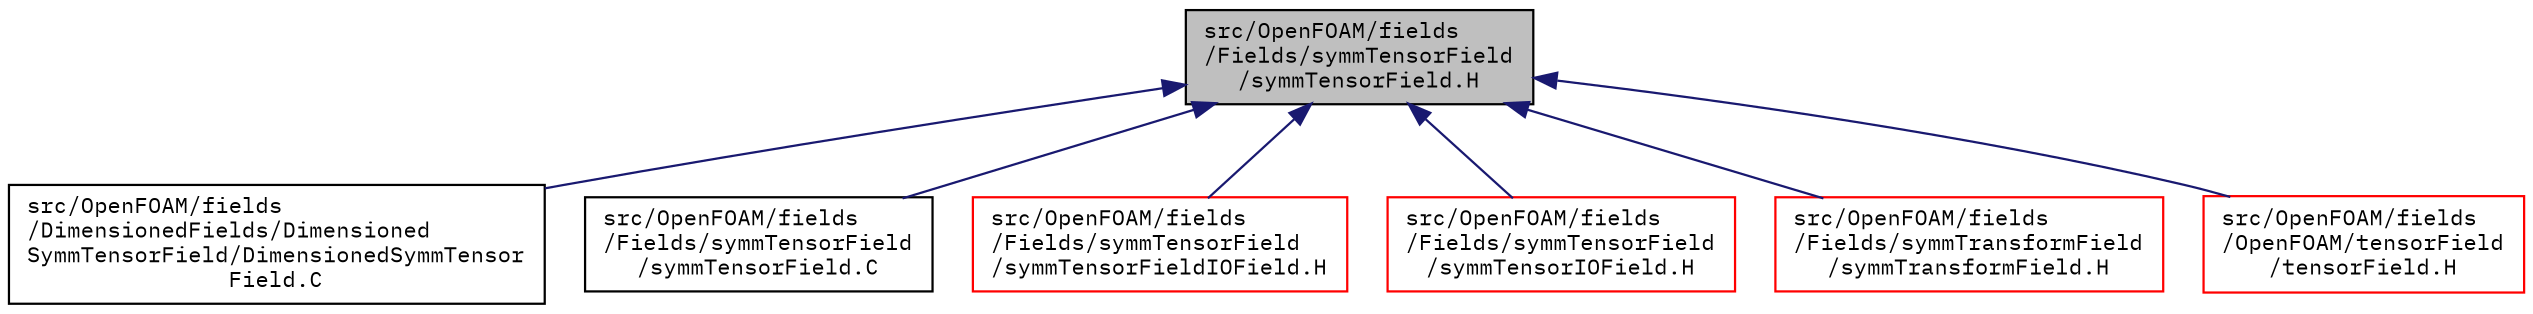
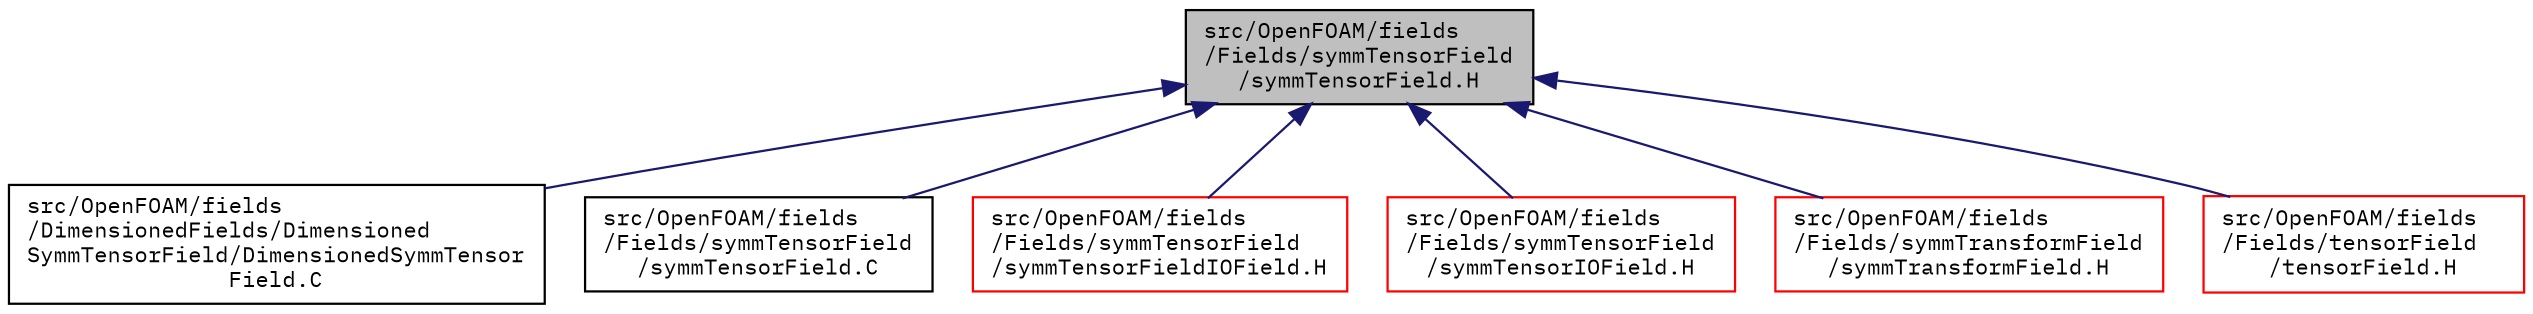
node "src/OpenFOAM/fields /OpenFOAM/tensorField /tensorField.H": label "src/OpenFOAM/fields /OpenFOAM/tensorField /tensorField.H" -> "src/OpenFOAM/fields /Fields/tensorField /tensorField.H"
